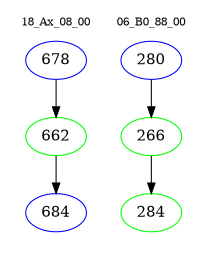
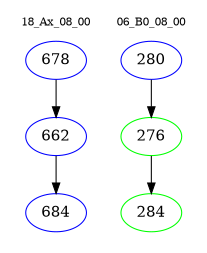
cluster "06_B0_88_00": label "06_B0_88_00" -> "06_B0_08_00"
node "662": color green -> blue
node "266": label "266" -> "276"
